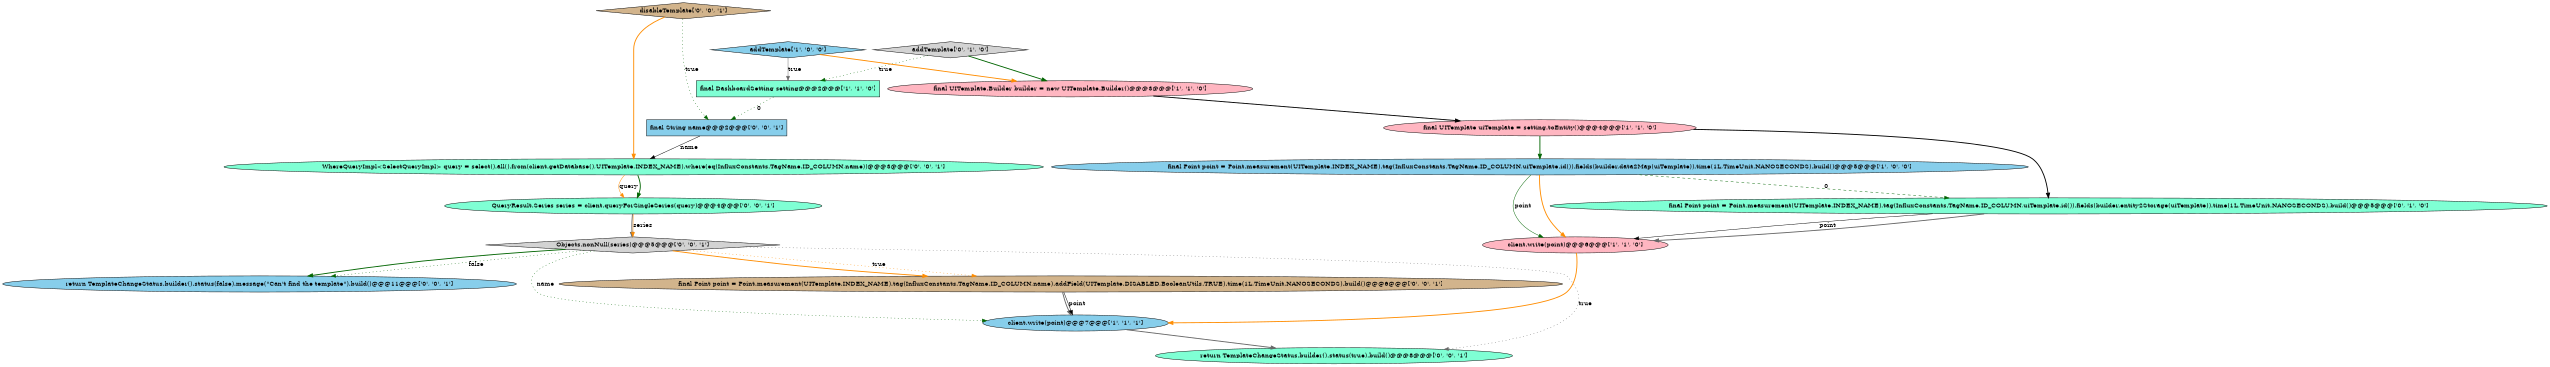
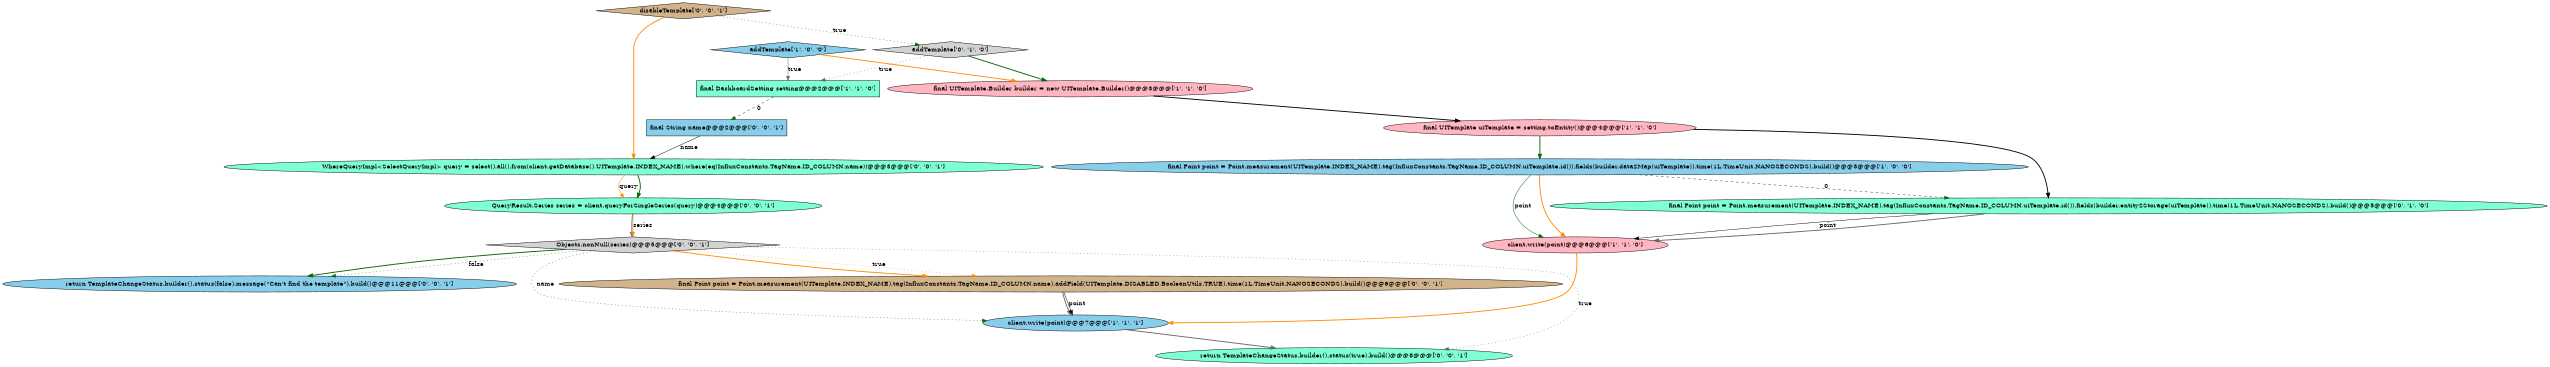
edge "addTemplate['0', '1', '0']" -> "final DashboardSetting setting@@@2@@@['1', '1', '0']": color darkgreen -> gray40
edge "disableTemplate['0', '0', '1']" -> "final String name@@@2@@@['0', '0', '1']": now "disableTemplate['0', '0', '1']" -> "addTemplate['0', '1', '0']"
edge "final DashboardSetting setting@@@2@@@['1', '1', '0']" -> "final String name@@@2@@@['0', '0', '1']": style dotted -> dashed
